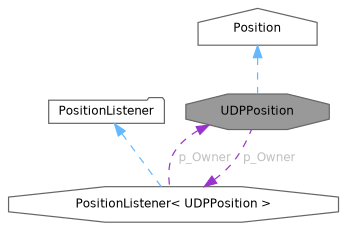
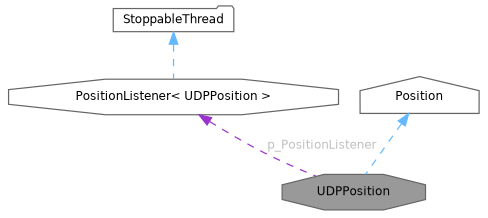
node "PositionListener": label "PositionListener" -> "StoppableThread"
edge "PositionListener< UDPPosition >" -> "UDPPosition": removed, label "p_Owner"
edge "UDPPosition" -> "PositionListener< UDPPosition >": label " p_Owner" -> " p_PositionListener"
